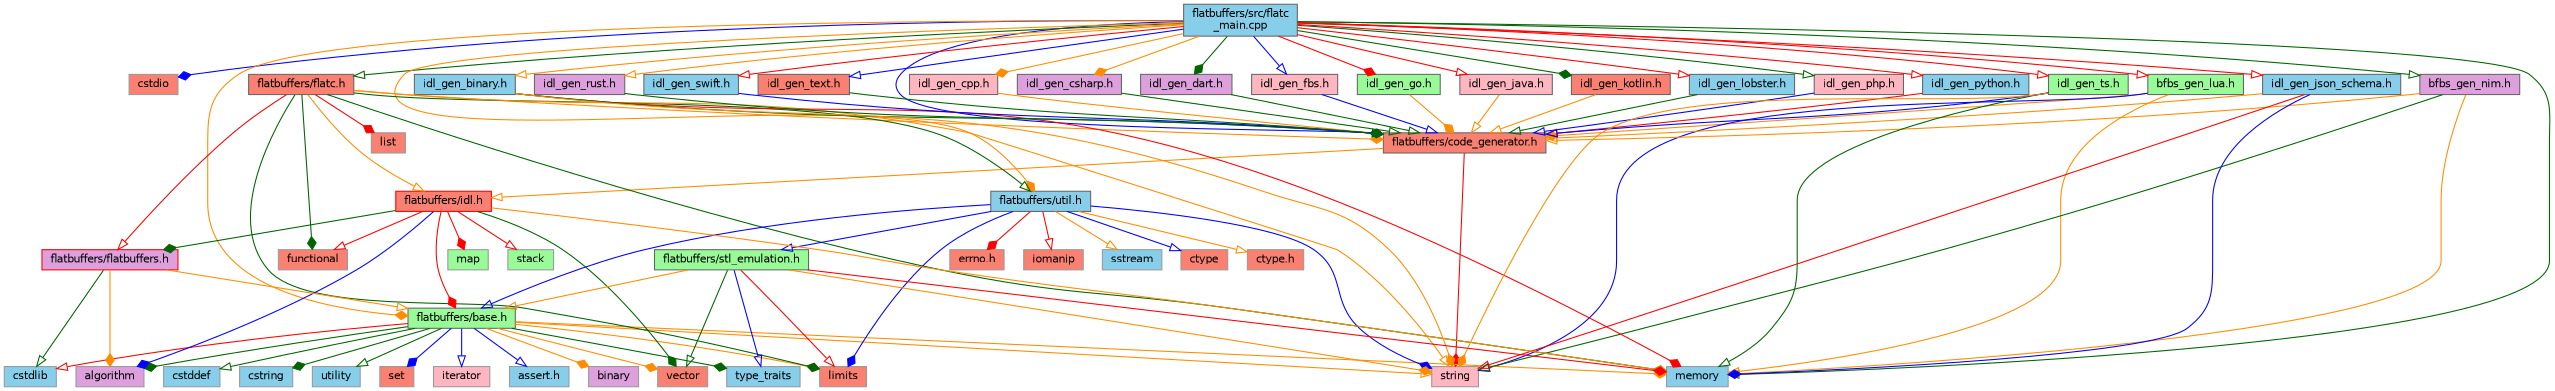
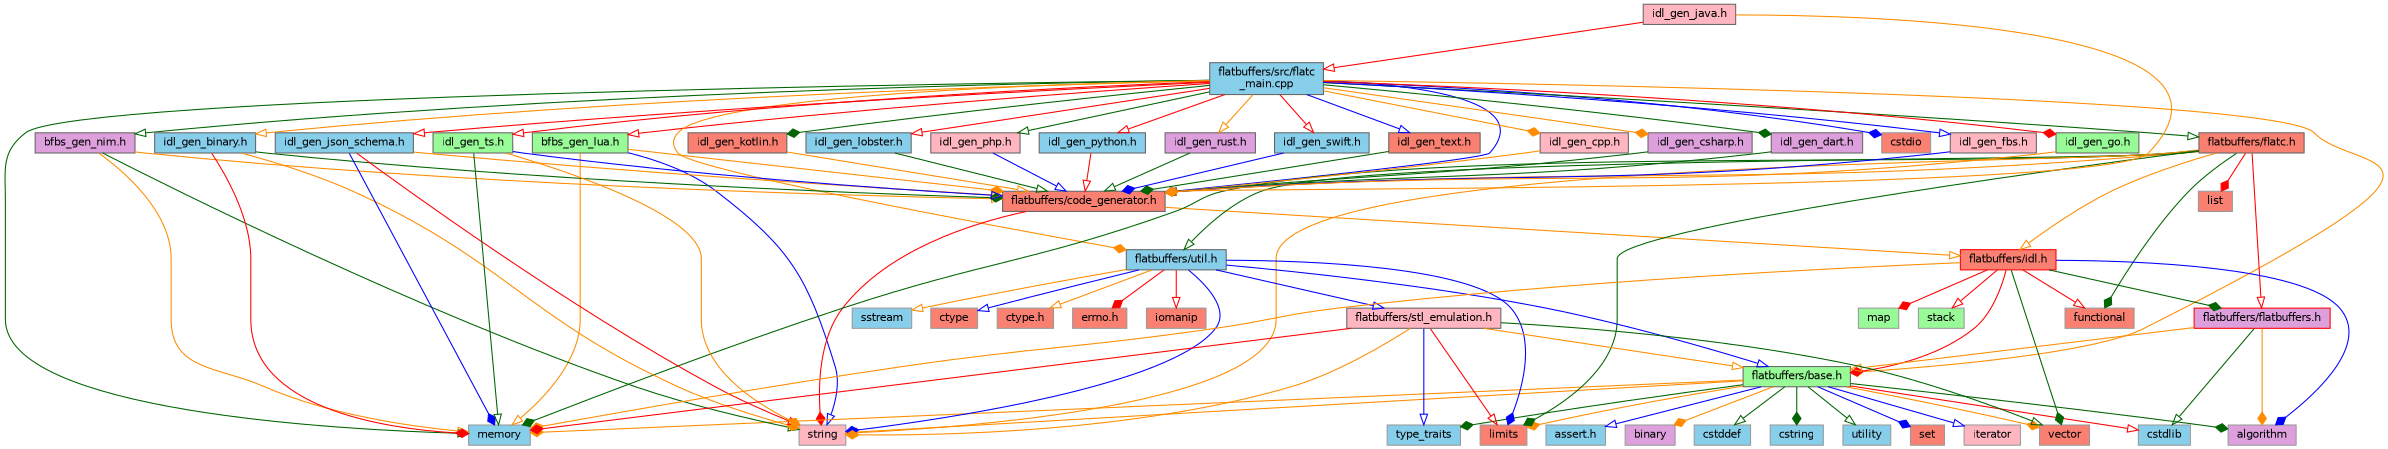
edge "flatbuffers/src/flatc _main.cpp" -> "idl_gen_java.h": reversed
node "flatbuffers/stl_emulation.h": fillcolor palegreen -> lightpink
